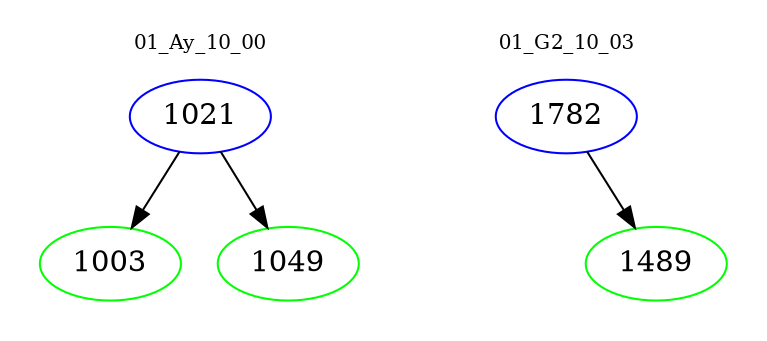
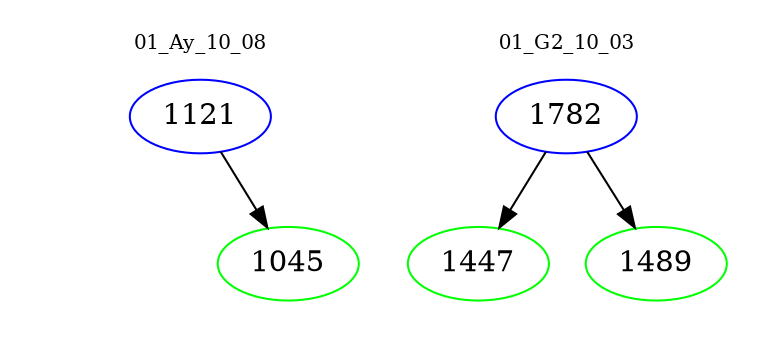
cluster "01_Ay_10_00": label "01_Ay_10_00" -> "01_Ay_10_08"
node "1021": label "1021" -> "1121"
node "1003": removed
node "1049": label "1049" -> "1045"
node "1447": added
